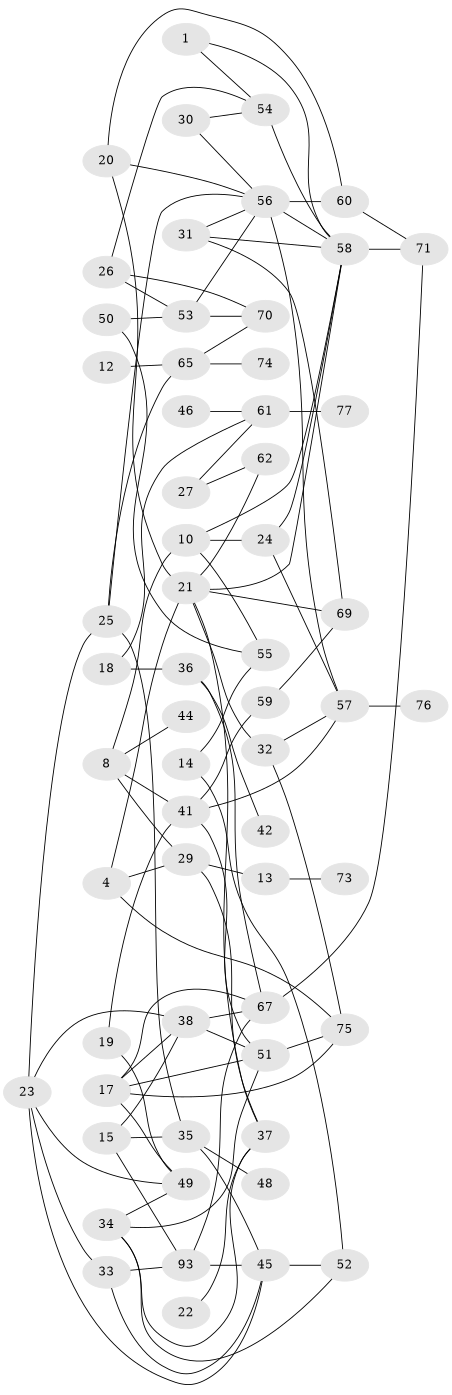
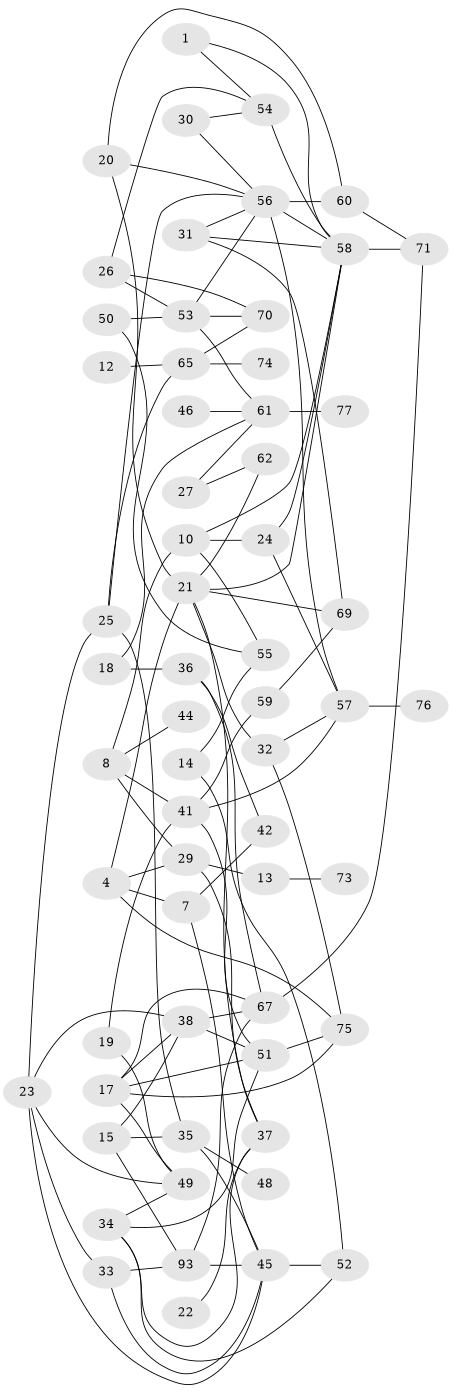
edge "53" -- "61": added
node "7": added
